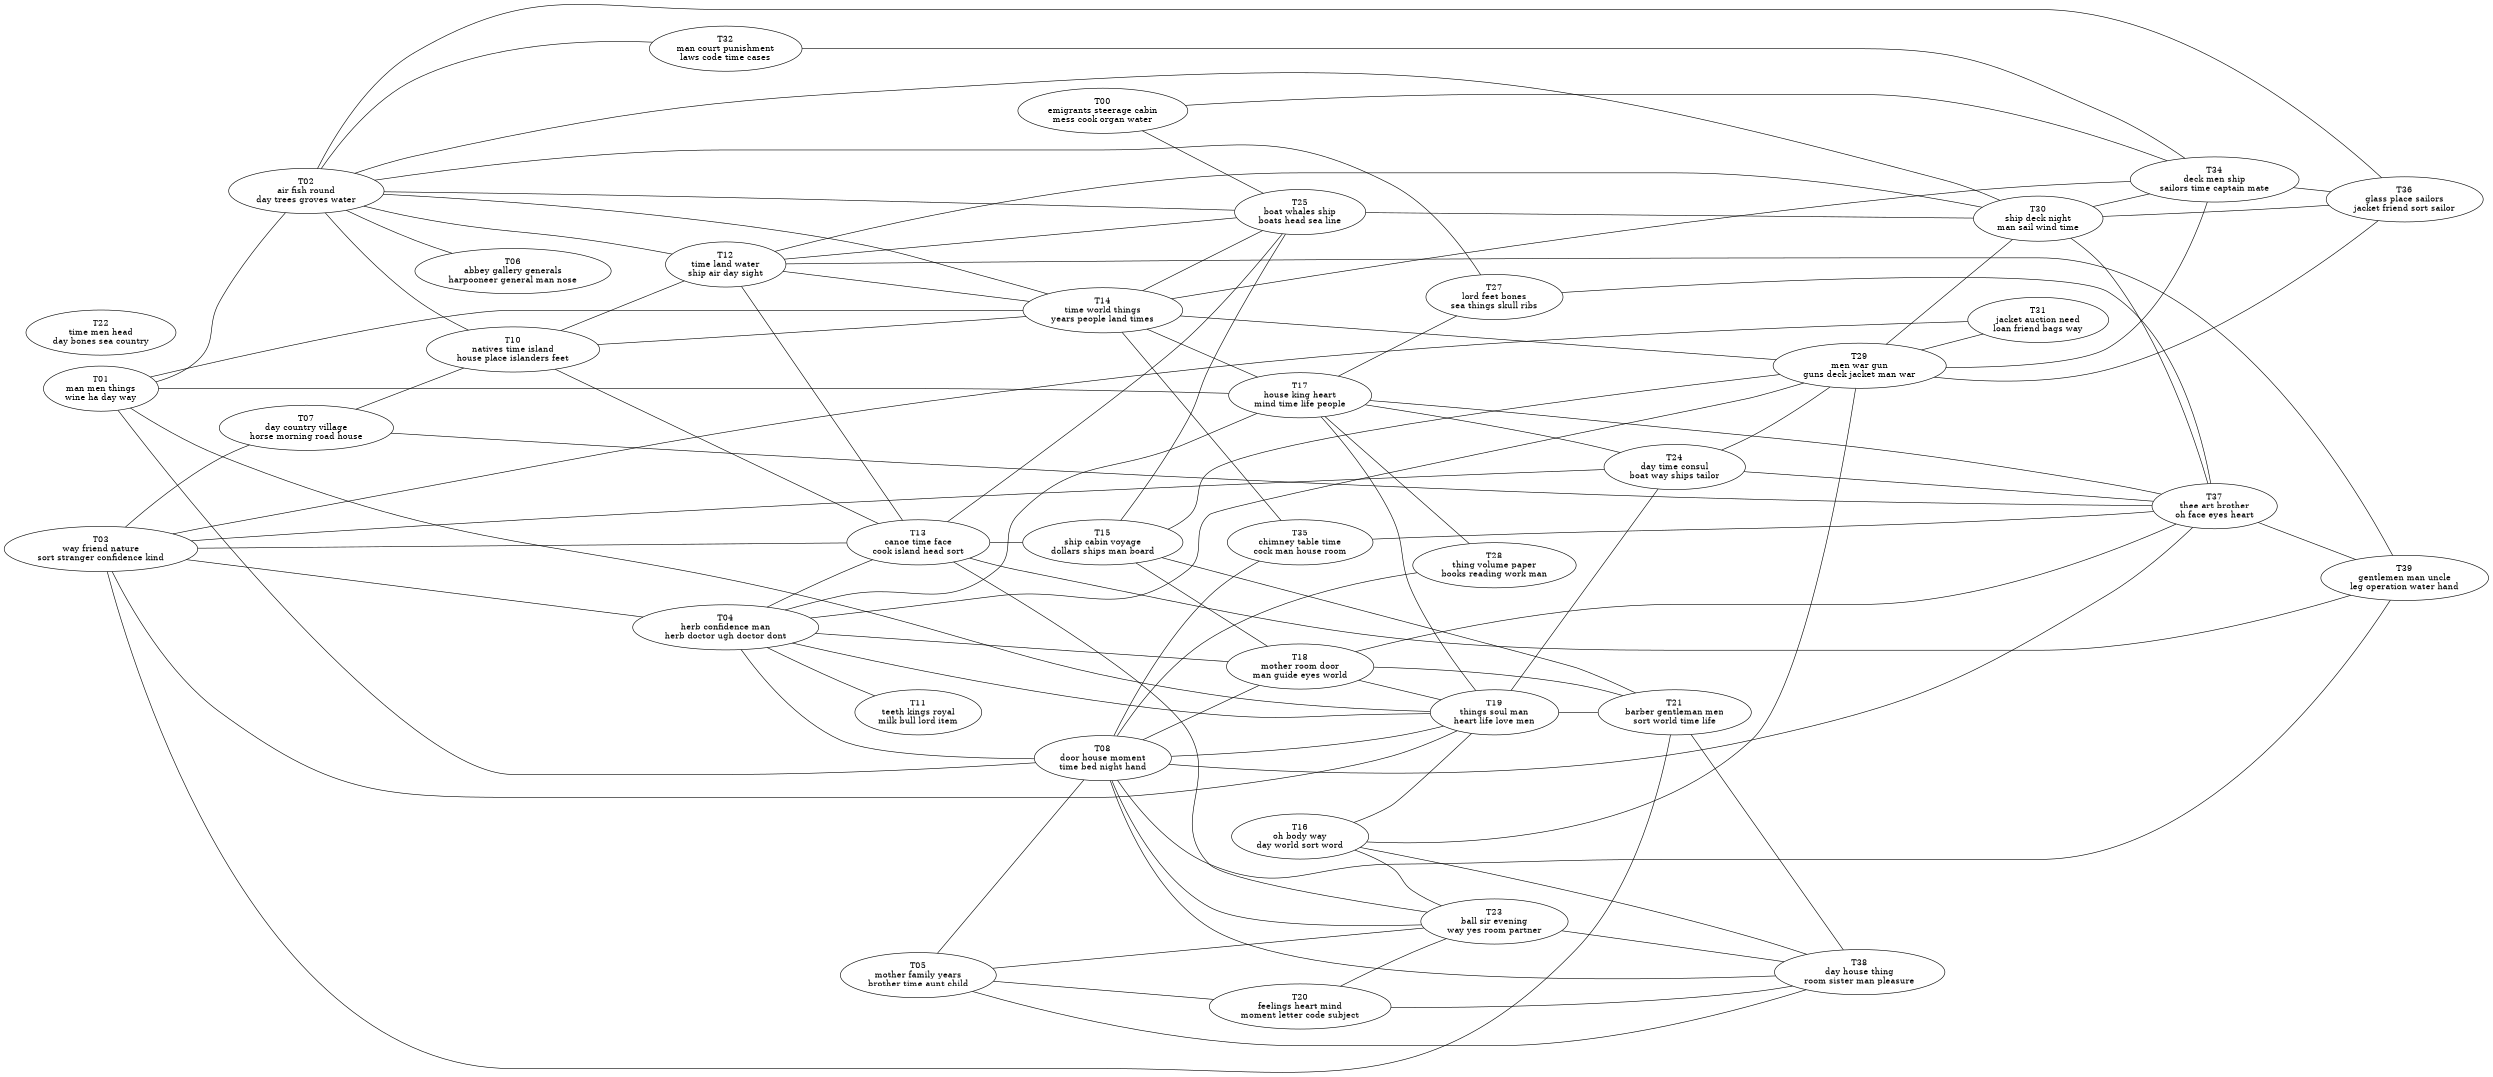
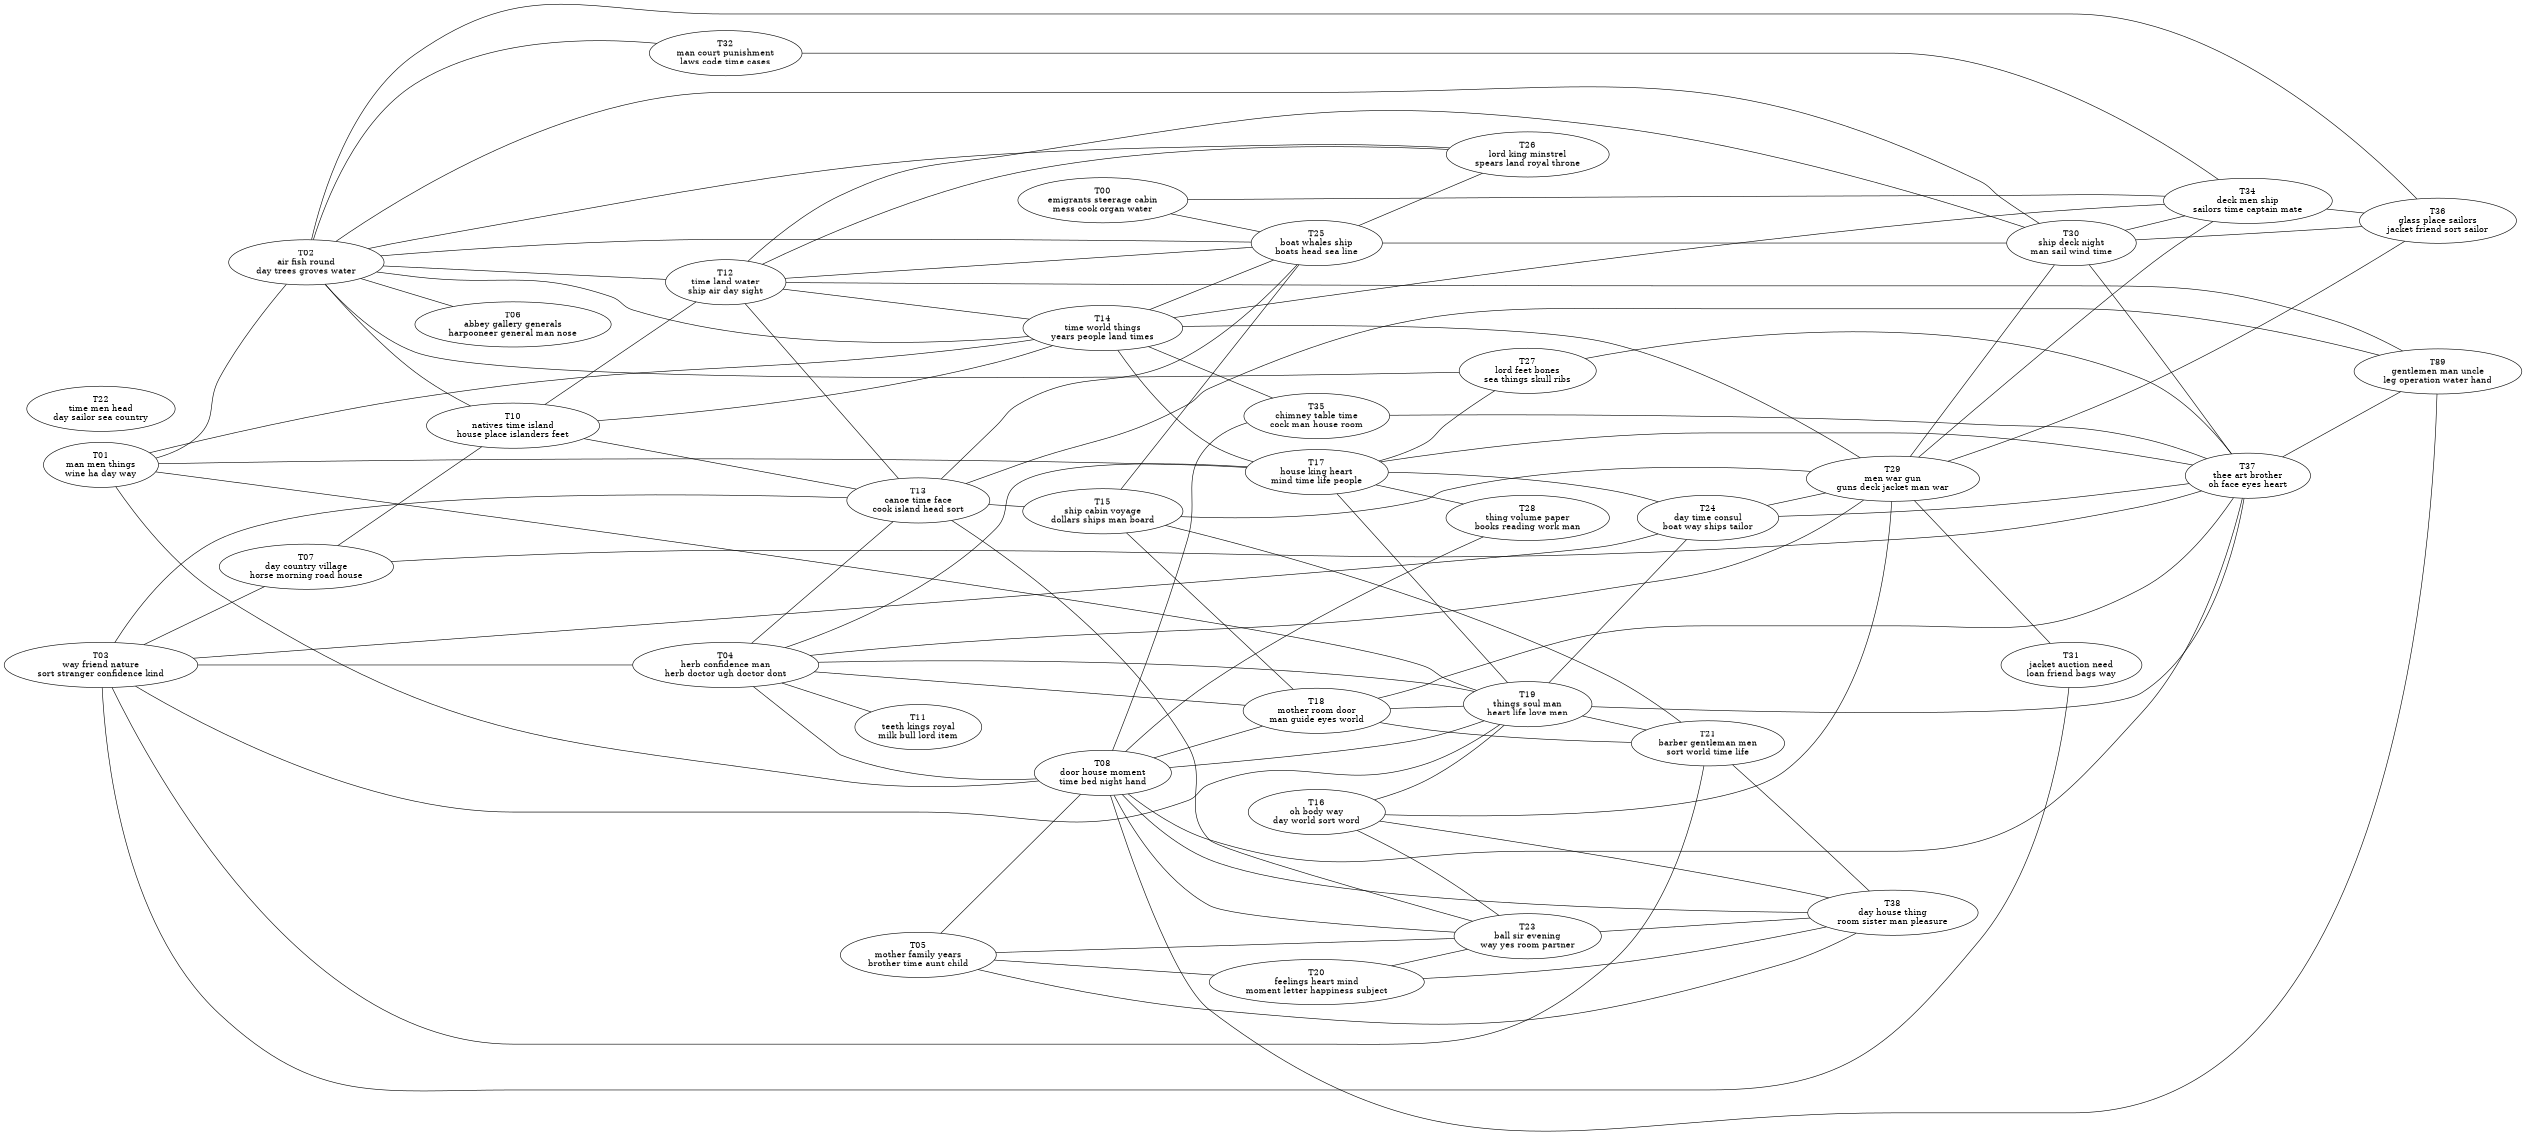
node "T26 lord king minstrel spears land royal throne": added
node "T22 time men head day bones sea country": label "T22 time men head day bones sea country" -> "T22 time men head day sailor sea country"
node "T39 gentlemen man uncle leg operation water hand": label "T39 gentlemen man uncle leg operation water hand" -> "T89 gentlemen man uncle leg operation water hand"
edge "T37 thee art brother oh face eyes heart" -- "T19 things soul man heart life love men": added
node "T20 feelings heart mind moment letter code subject": label "T20 feelings heart mind moment letter code subject" -> "T20 feelings heart mind moment letter happiness subject"
